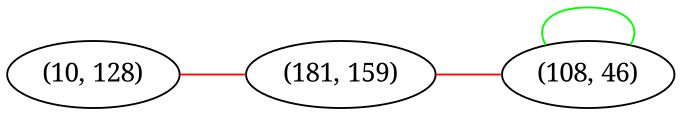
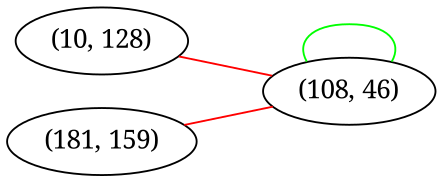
edge "(10, 128)" -- "(181, 159)": now "(10, 128)" -- "(108, 46)"
